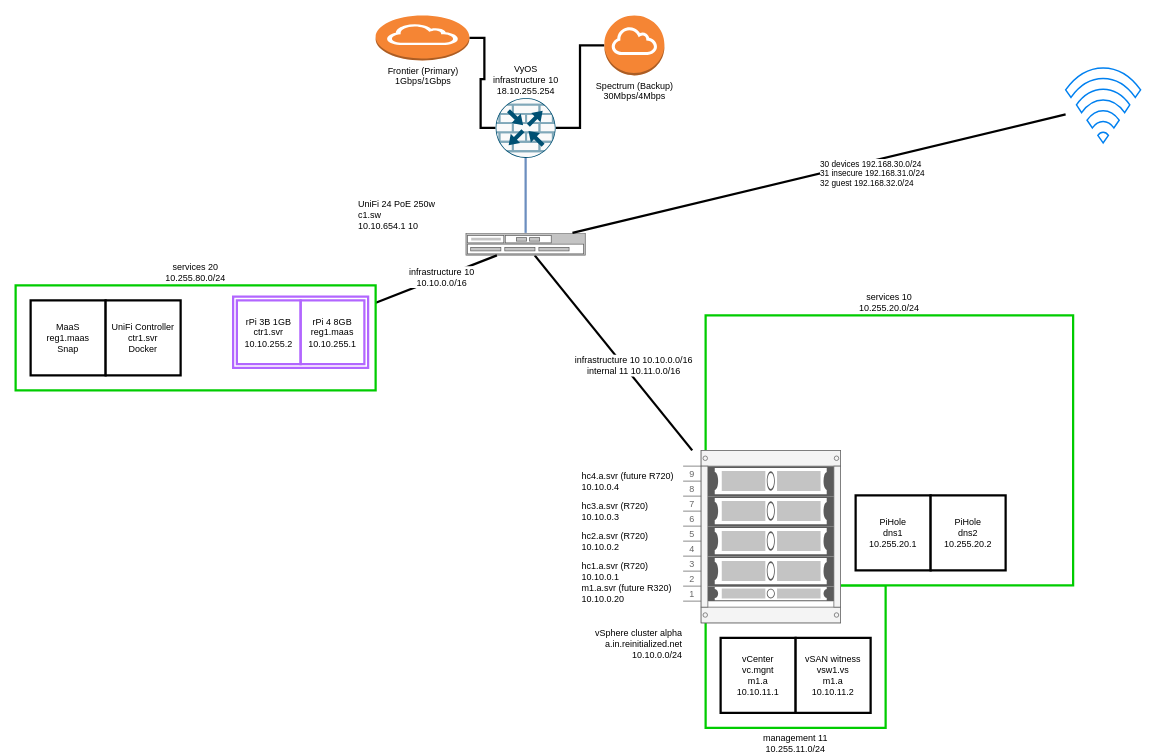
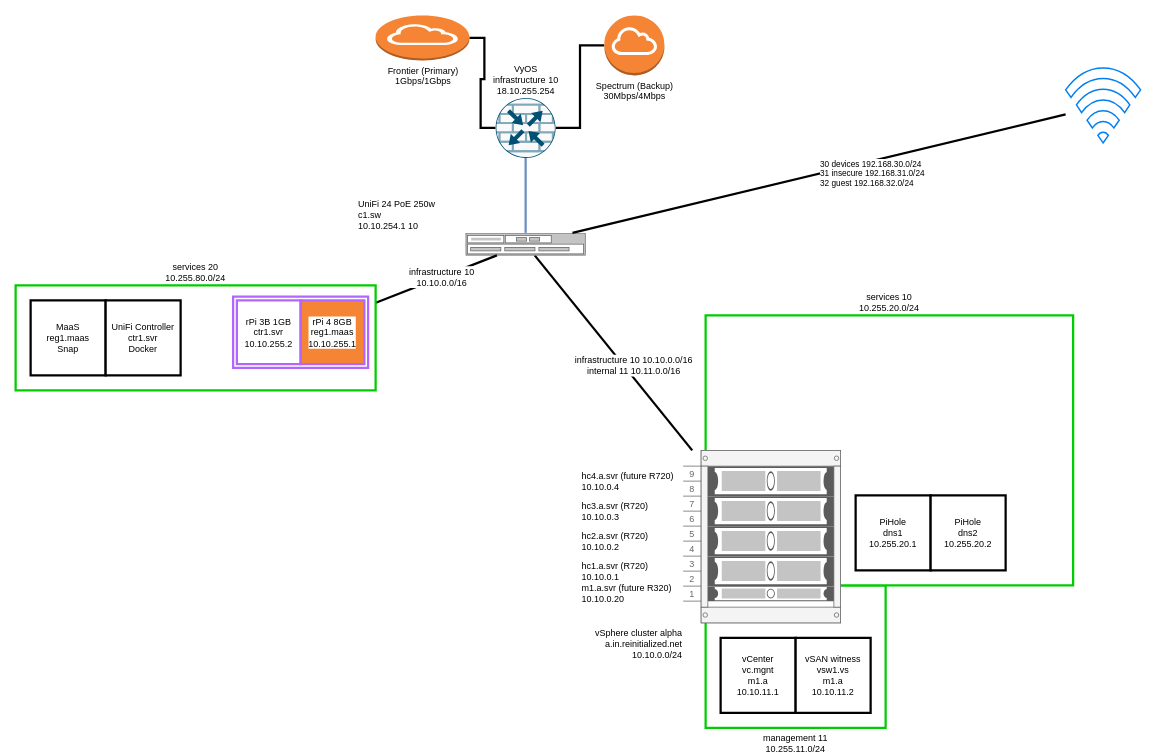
node "UniFi 24 PoE 250w c1.sw 10.10.654.1 10": label "UniFi 24 PoE 250w c1.sw 10.10.654.1 10" -> "UniFi 24 PoE 250w c1.sw 10.10.254.1 10"
node "rPi 4 8GB reg1.maas 10.10.255.1": fillcolor #ffffff -> #f58534
